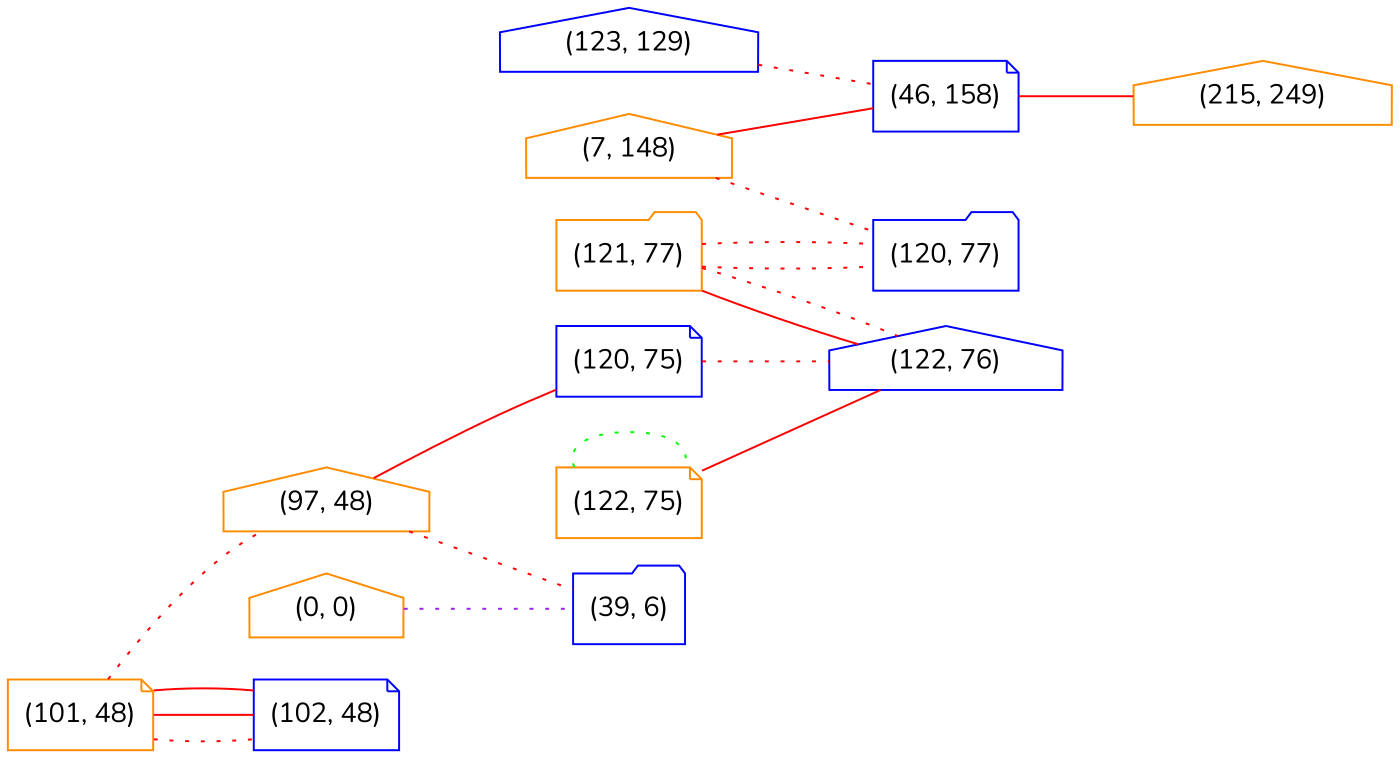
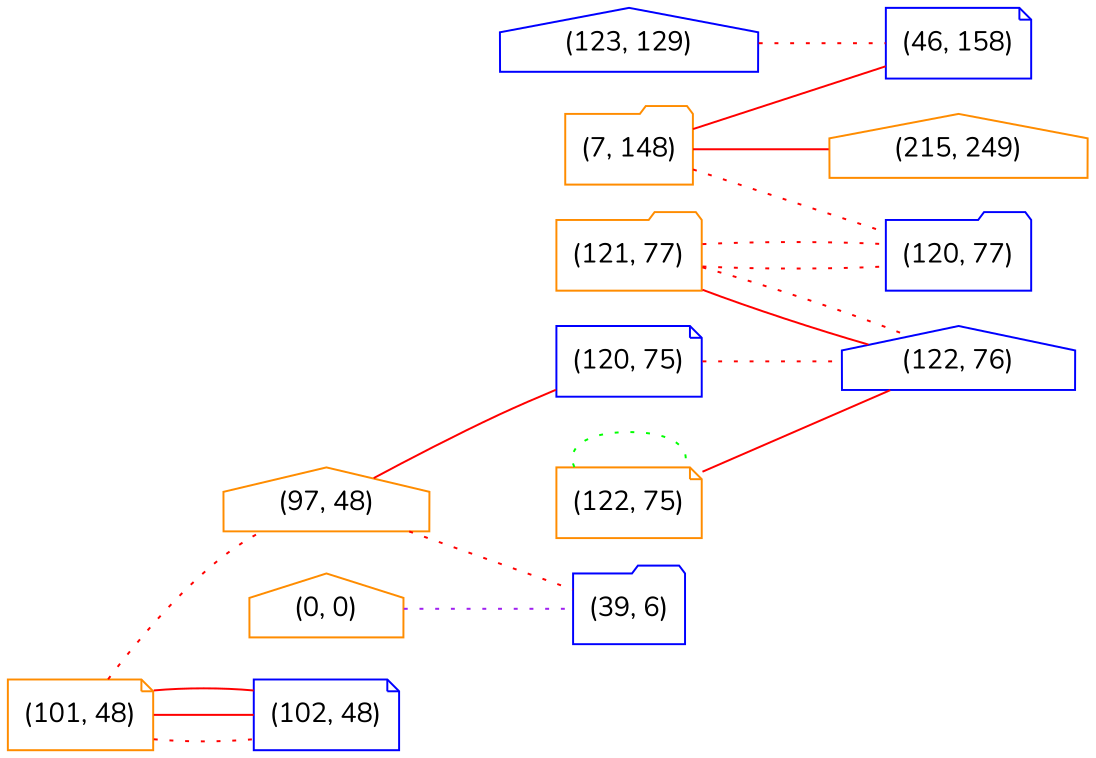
edge "(46, 158)" -- "(215, 249)": now "(7, 148)" -- "(215, 249)"
node "(7, 148)": shape house -> folder
